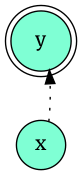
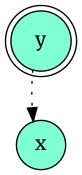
edge "x" -> "y": reversed
